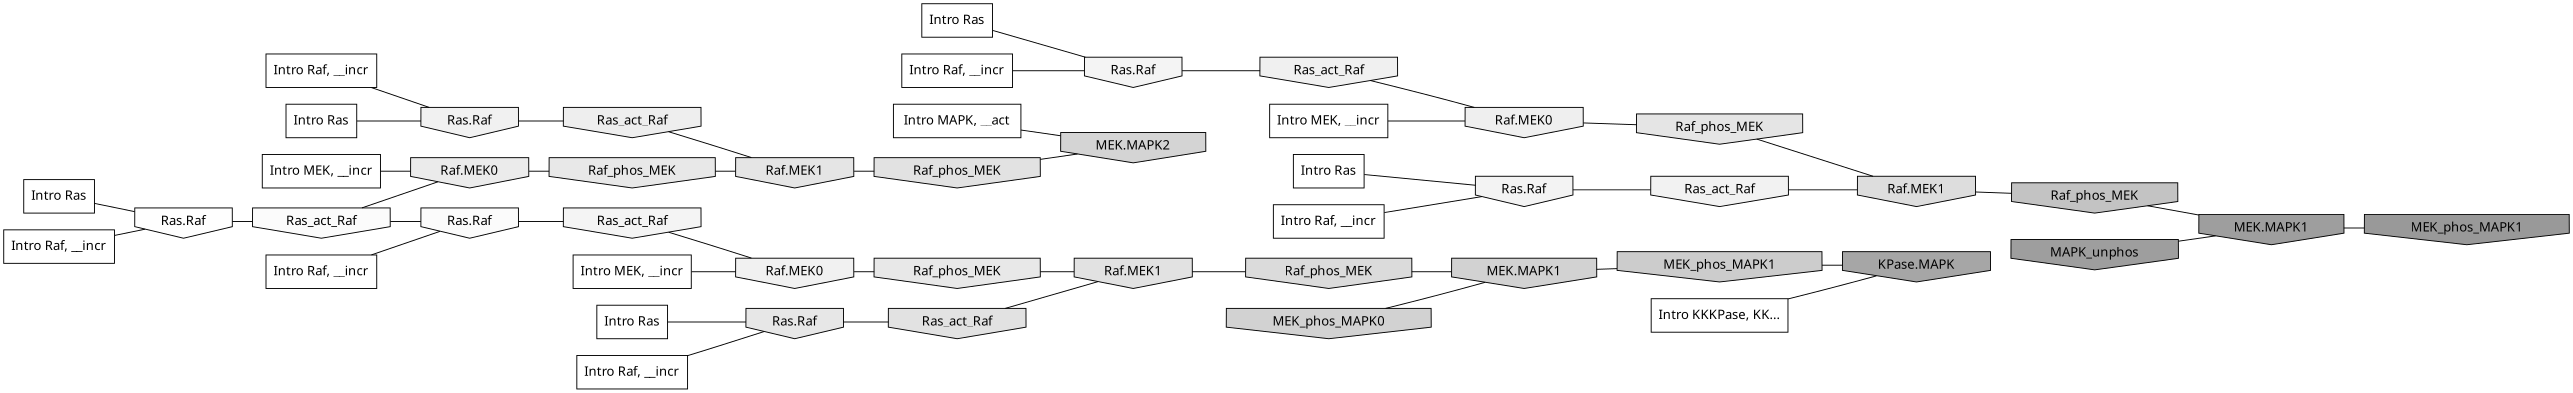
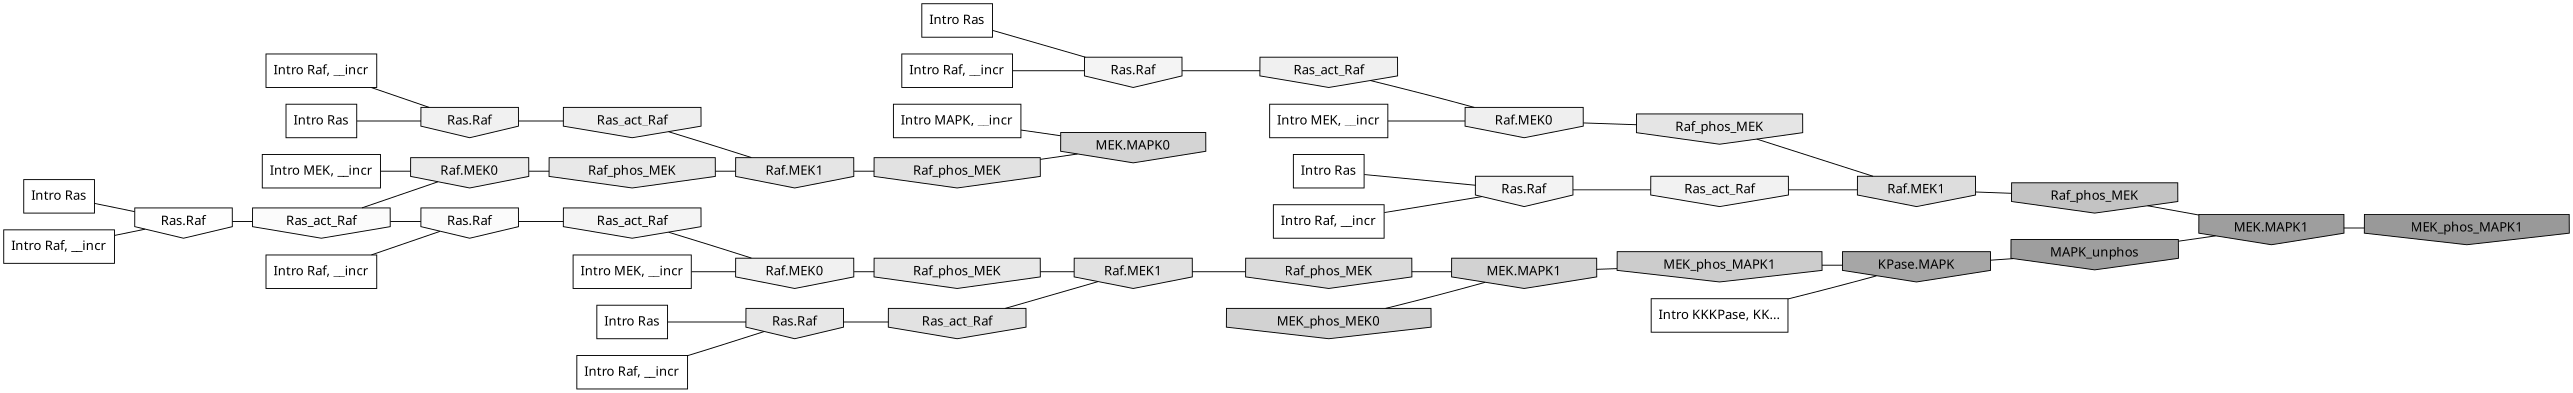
node "Intro MAPK, __act": label "Intro MAPK, __act" -> "Intro MAPK, __incr"
node "MEK.MAPK2": label "MEK.MAPK2" -> "MEK.MAPK0"
edge "MAPK_unphos" -- "KPase.MAPK": added
node "MEK_phos_MAPK0": label "MEK_phos_MAPK0" -> "MEK_phos_MEK0"
